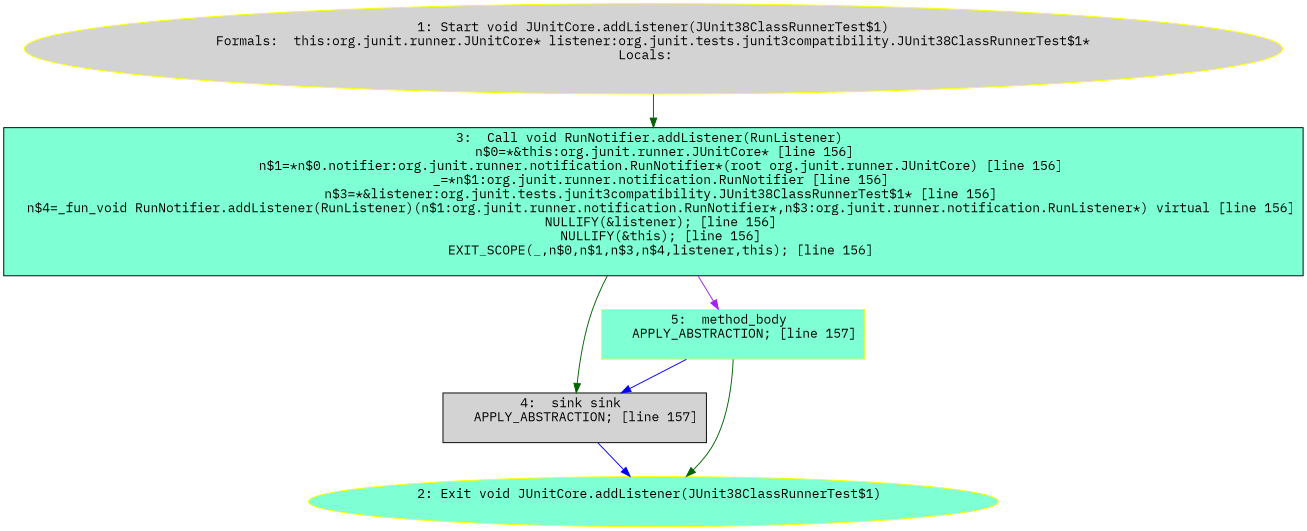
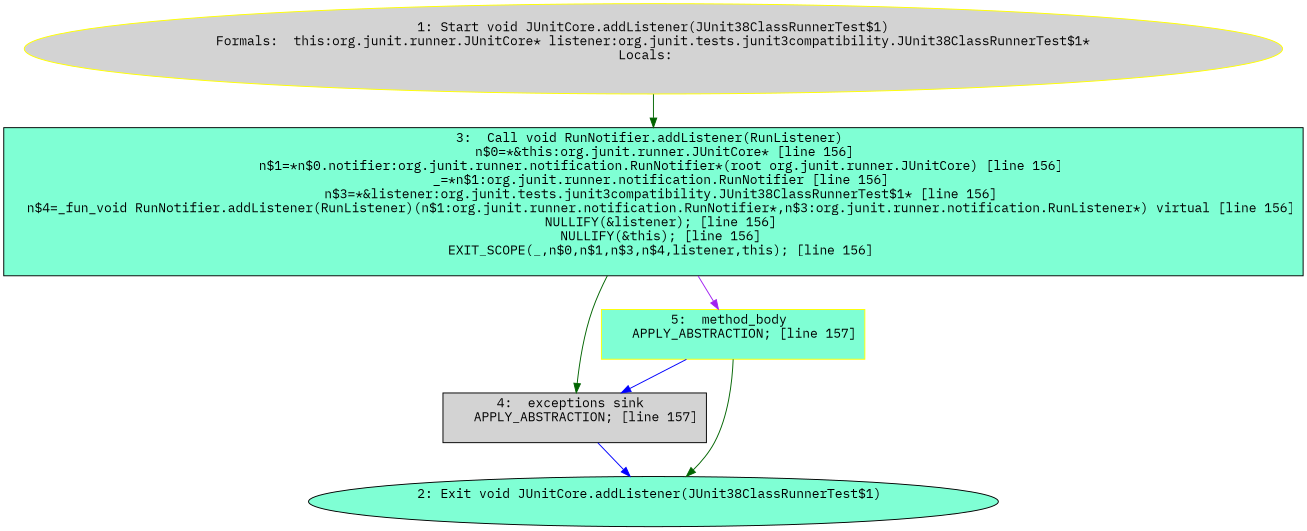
node "4:  sink sink APPLY_ABSTRACTION; [line 157]": label "4:  sink sink APPLY_ABSTRACTION; [line 157]" -> "4:  exceptions sink APPLY_ABSTRACTION; [line 157]"
node "2: Exit void JUnitCore.addListener(JUnit38ClassRunnerTest$1)": color yellow -> black
